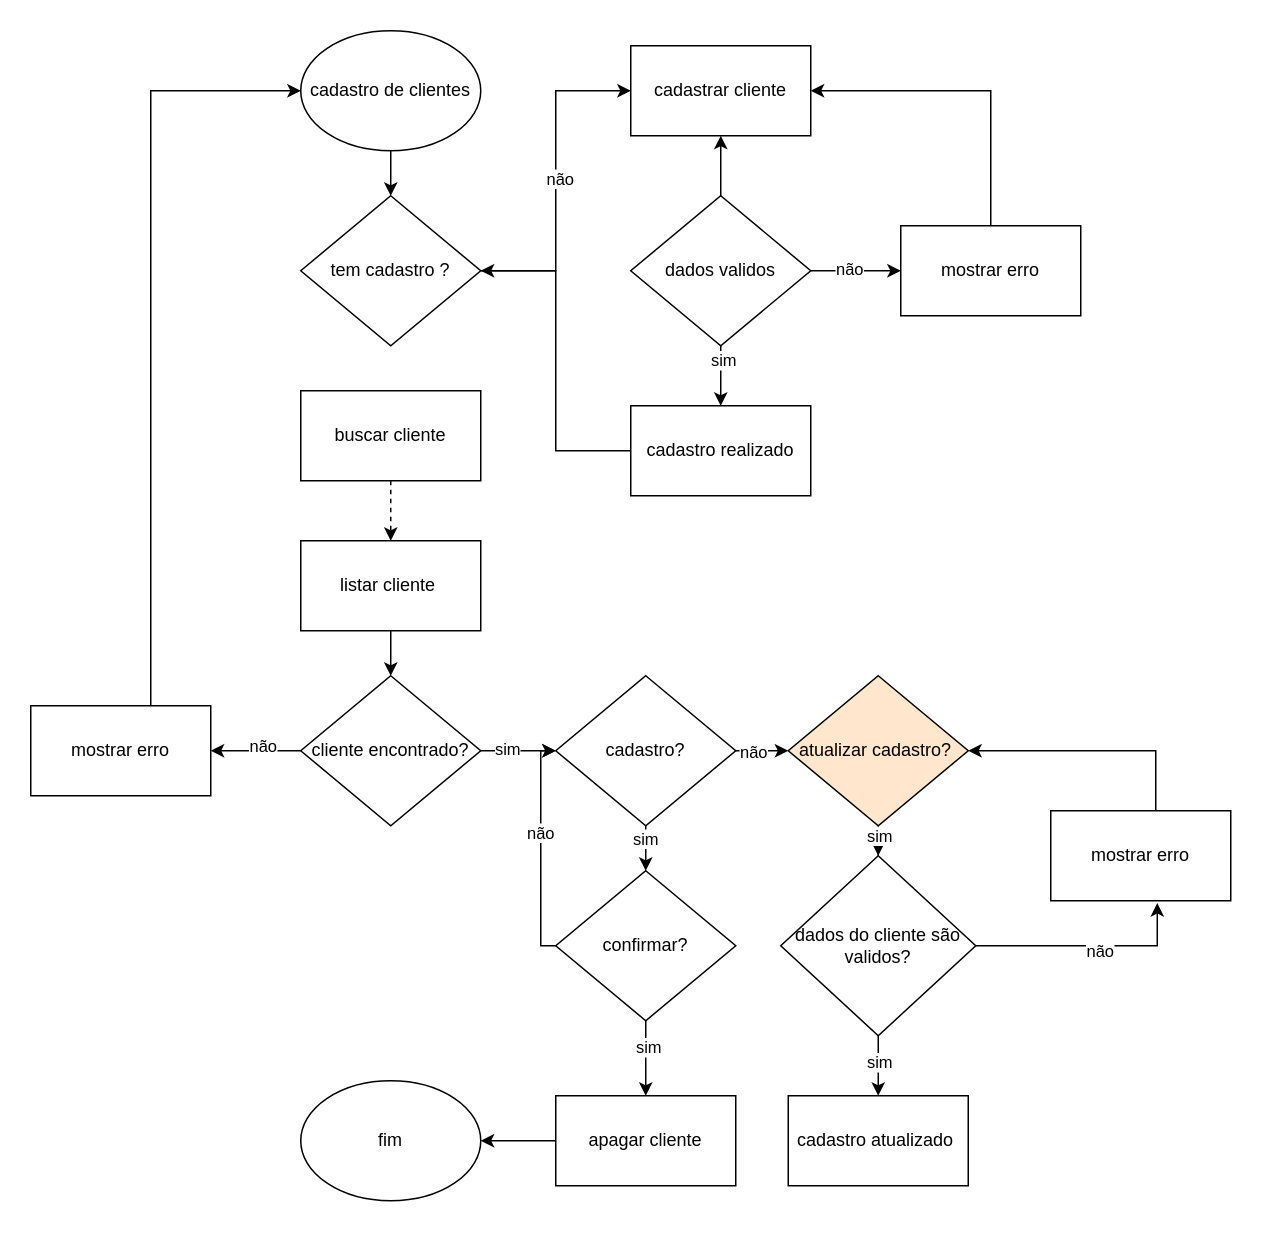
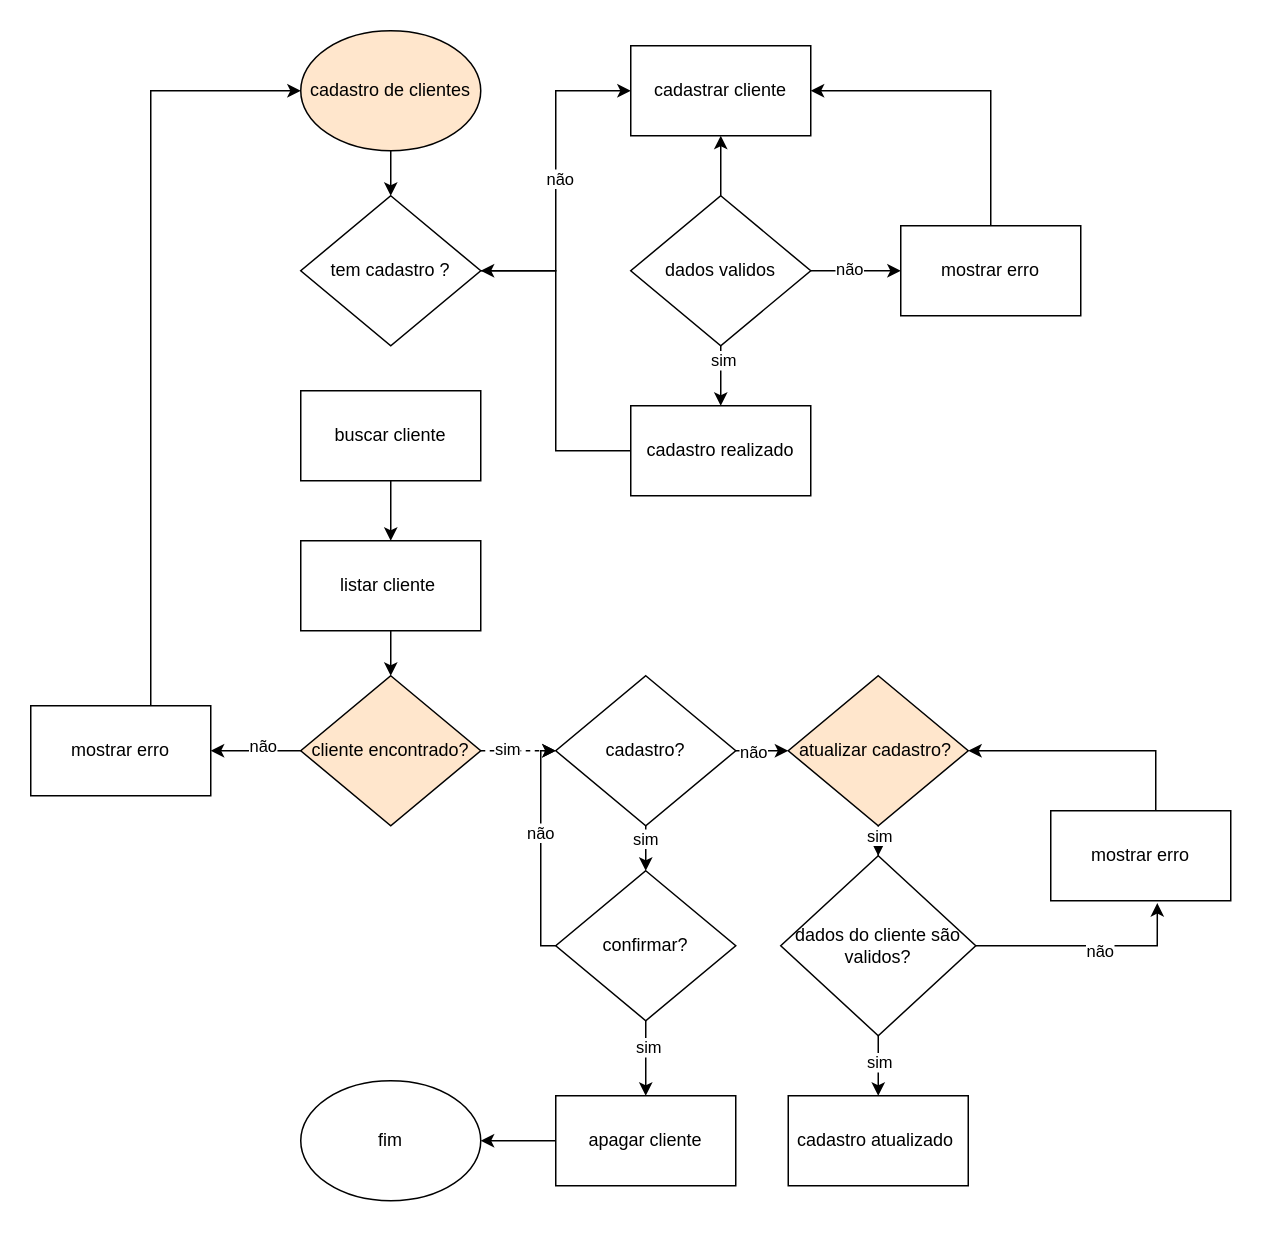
node "cadastro de clientes": fillcolor #ffffff -> #ffe6cc
edge "buscar cliente" -> "listar cliente": style dashed -> solid
node "cliente encontrado?": fillcolor #ffffff -> #ffe6cc
edge "cliente encontrado?" -> "cadastro?": style solid -> dashed
